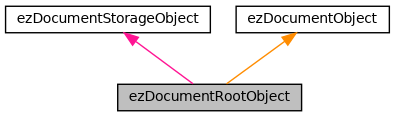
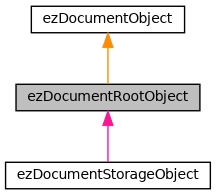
edge "ezDocumentRootObject" -> "ezDocumentStorageObject": reversed
